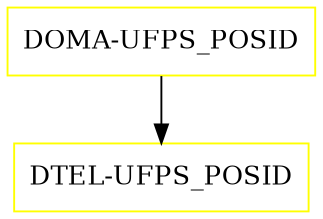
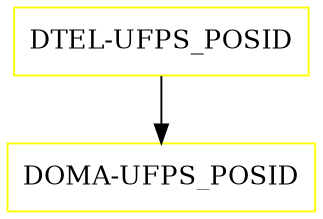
edge "DOMA-UFPS_POSID" -> "DTEL-UFPS_POSID": reversed
